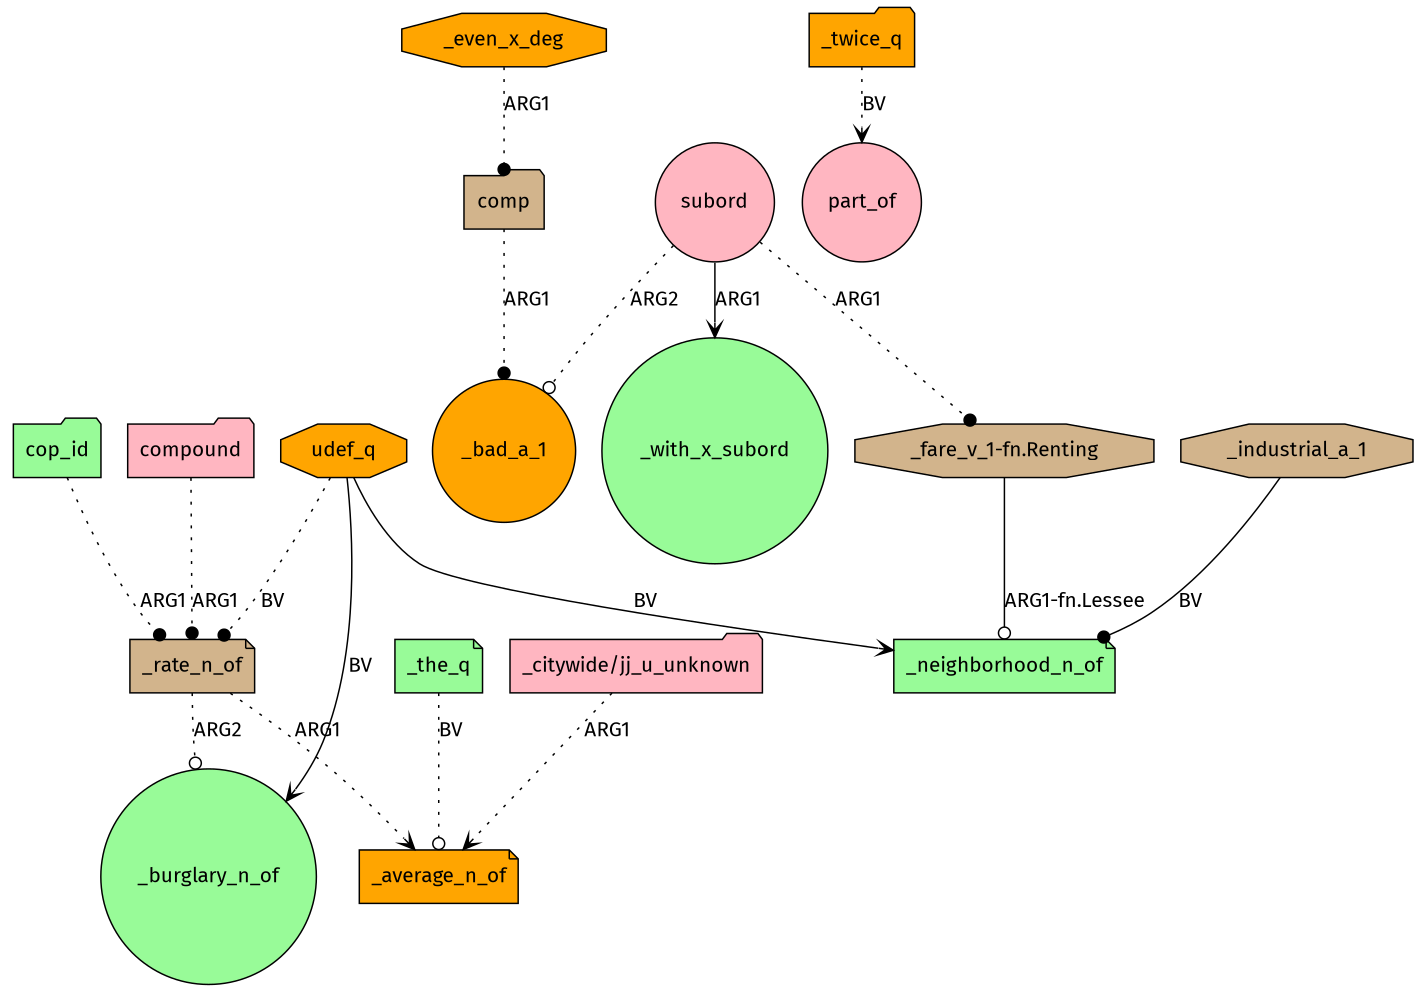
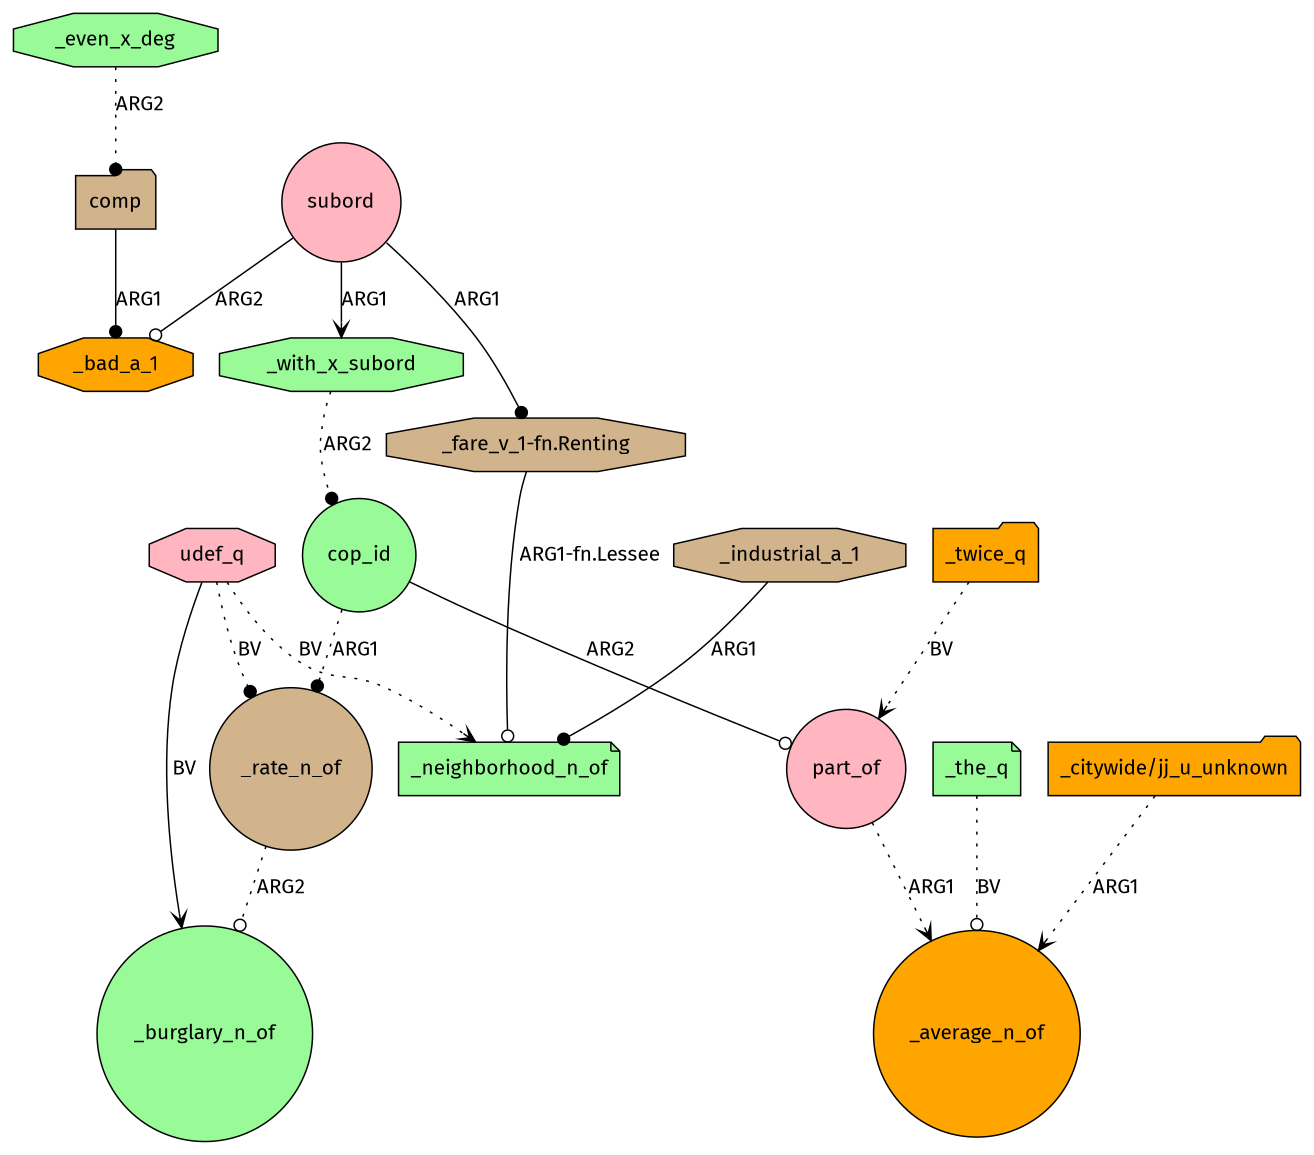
node "_even_x_deg": fillcolor orange -> palegreen
edge "_even_x_deg" -> "comp": label "ARG1" -> "ARG2"
edge "comp" -> "_bad_a_1": style dotted -> solid
edge "subord" -> "_bad_a_1": style dotted -> solid
edge "subord" -> "_fare_v_1-fn.Renting": style dotted -> solid
edge "_with_x_subord" -> "cop_id": added, label "ARG2"
node "cop_id": shape folder -> circle
node "compound": removed
node "udef_q": fillcolor orange -> lightpink
node "_bad_a_1": shape circle -> octagon
node "_with_x_subord": shape circle -> octagon
edge "_industrial_a_1" -> "_neighborhood_n_of": label "BV" -> "ARG1"
edge "udef_q" -> "_neighborhood_n_of": style solid -> dotted
edge "cop_id" -> "part_of": added, label "ARG2"
node "_rate_n_of": shape note -> circle
node "_citywide/jj_u_unknown": fillcolor lightpink -> orange
edge "_rate_n_of" -> "_average_n_of": now "part_of" -> "_average_n_of"
node "_average_n_of": shape note -> circle
